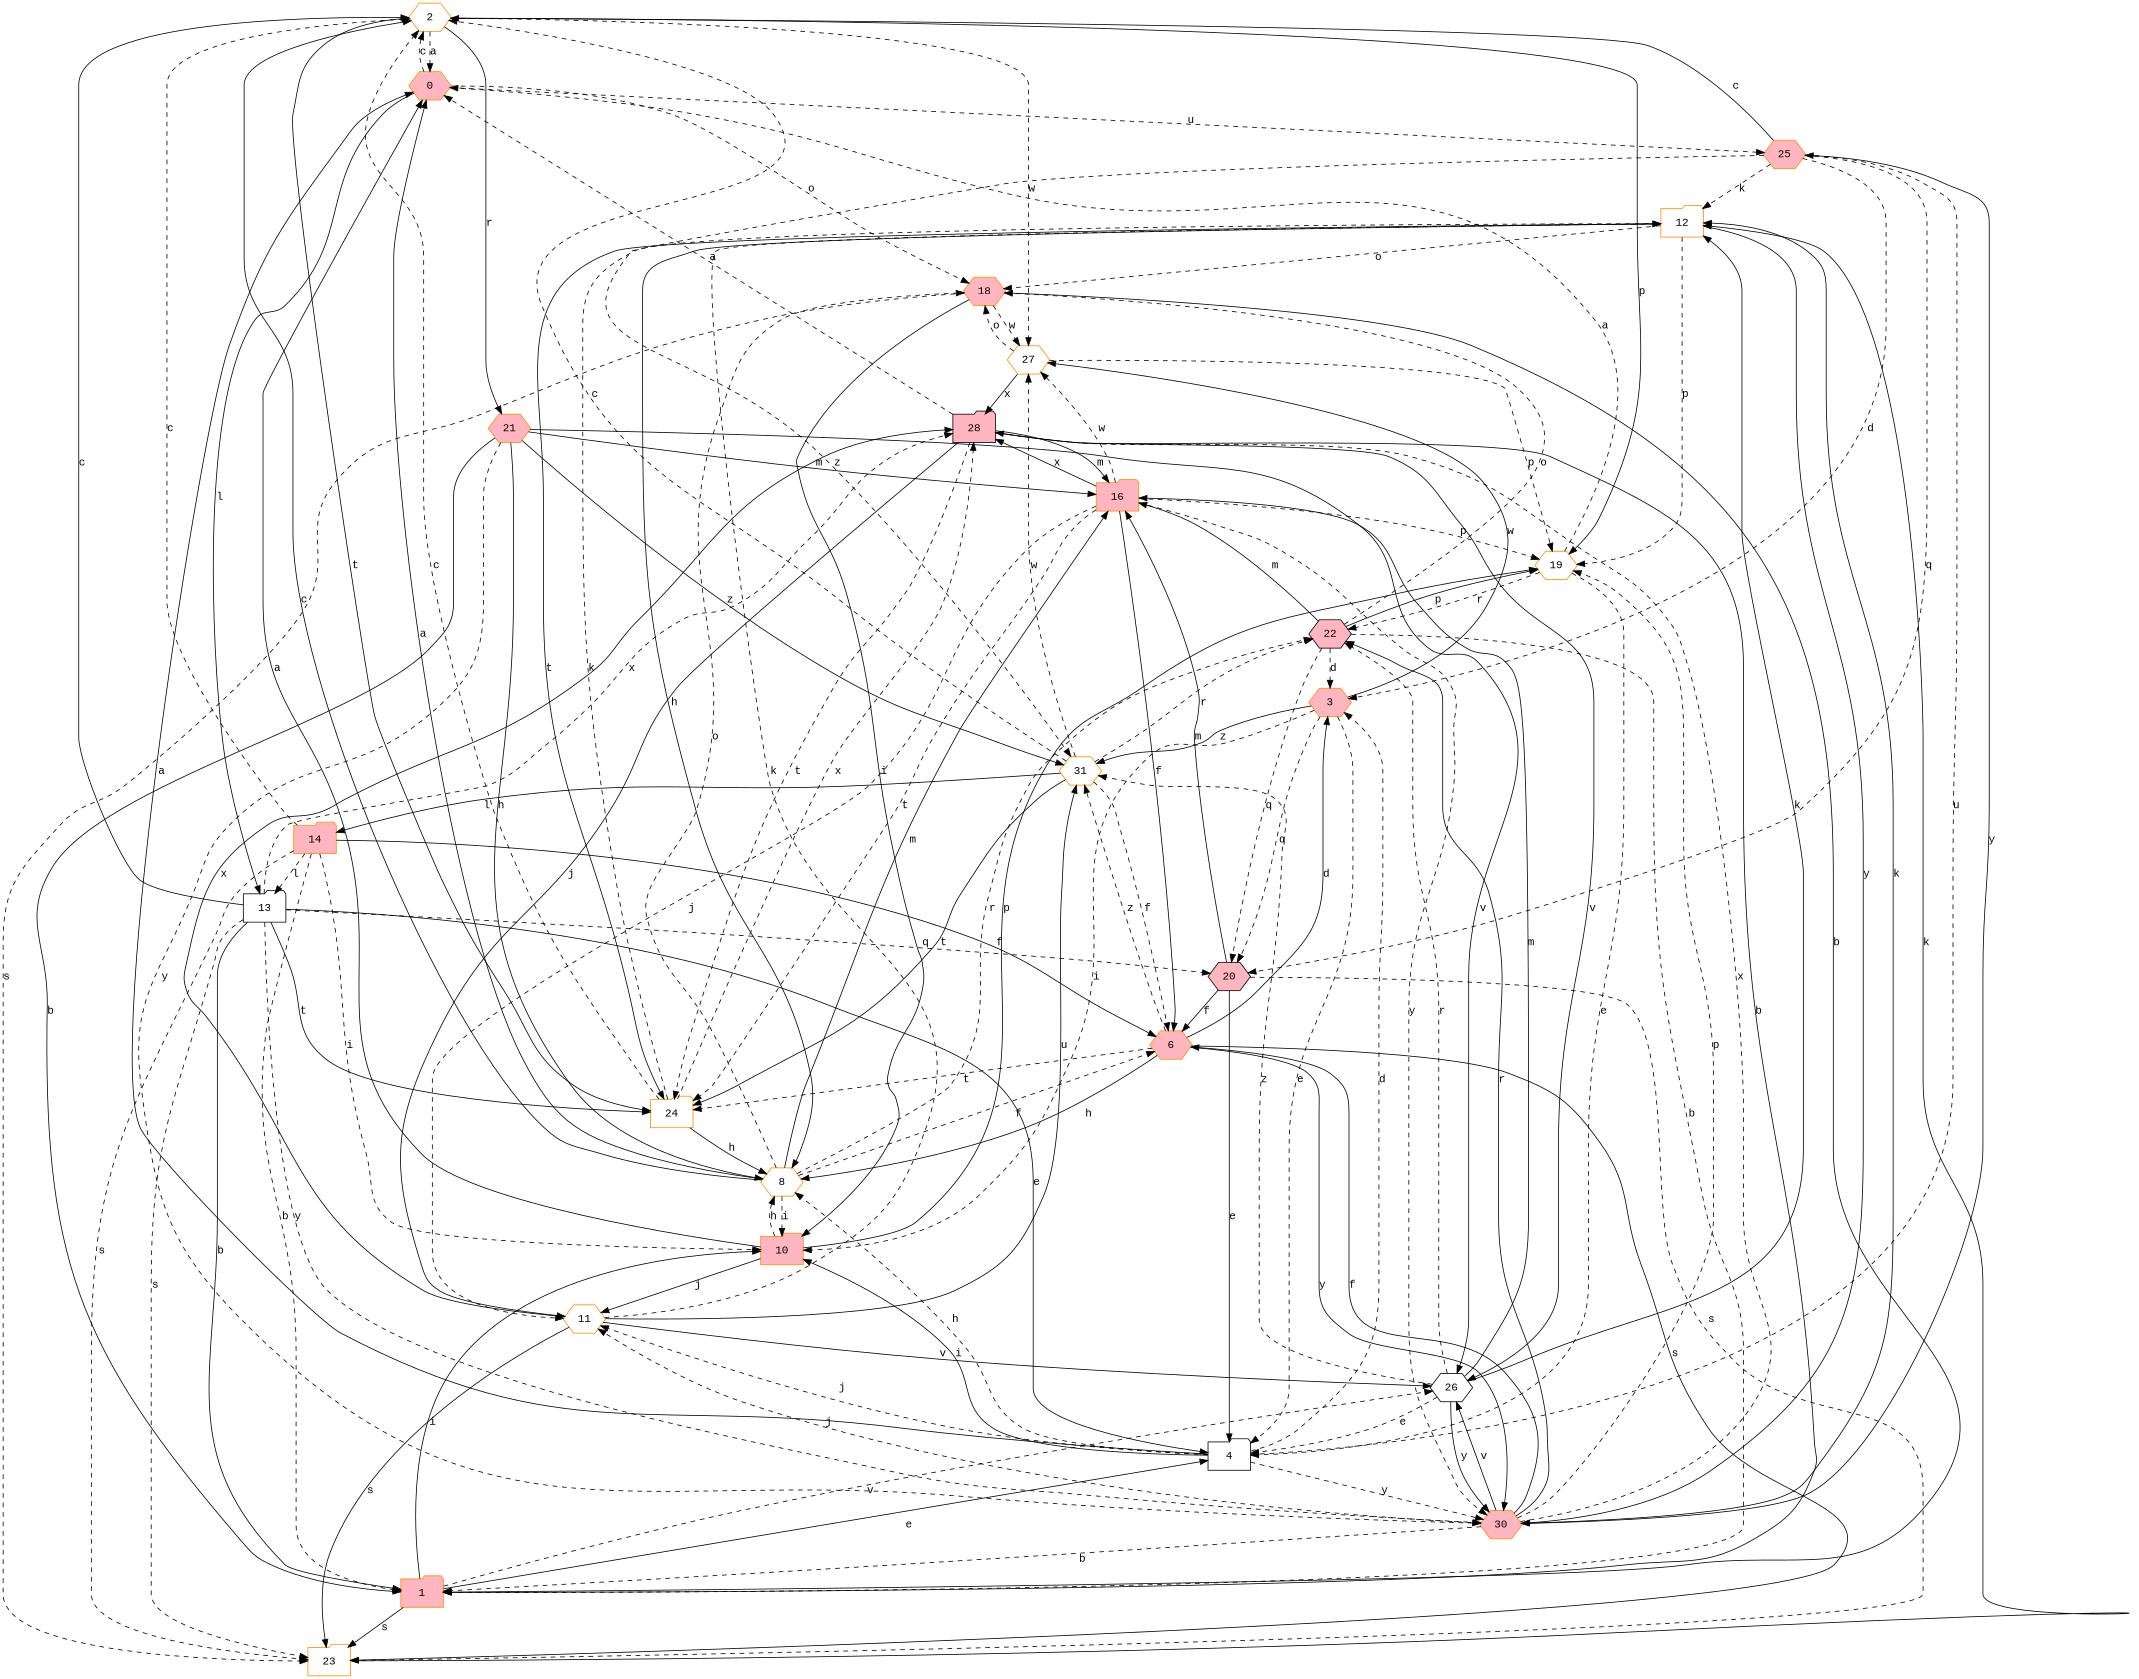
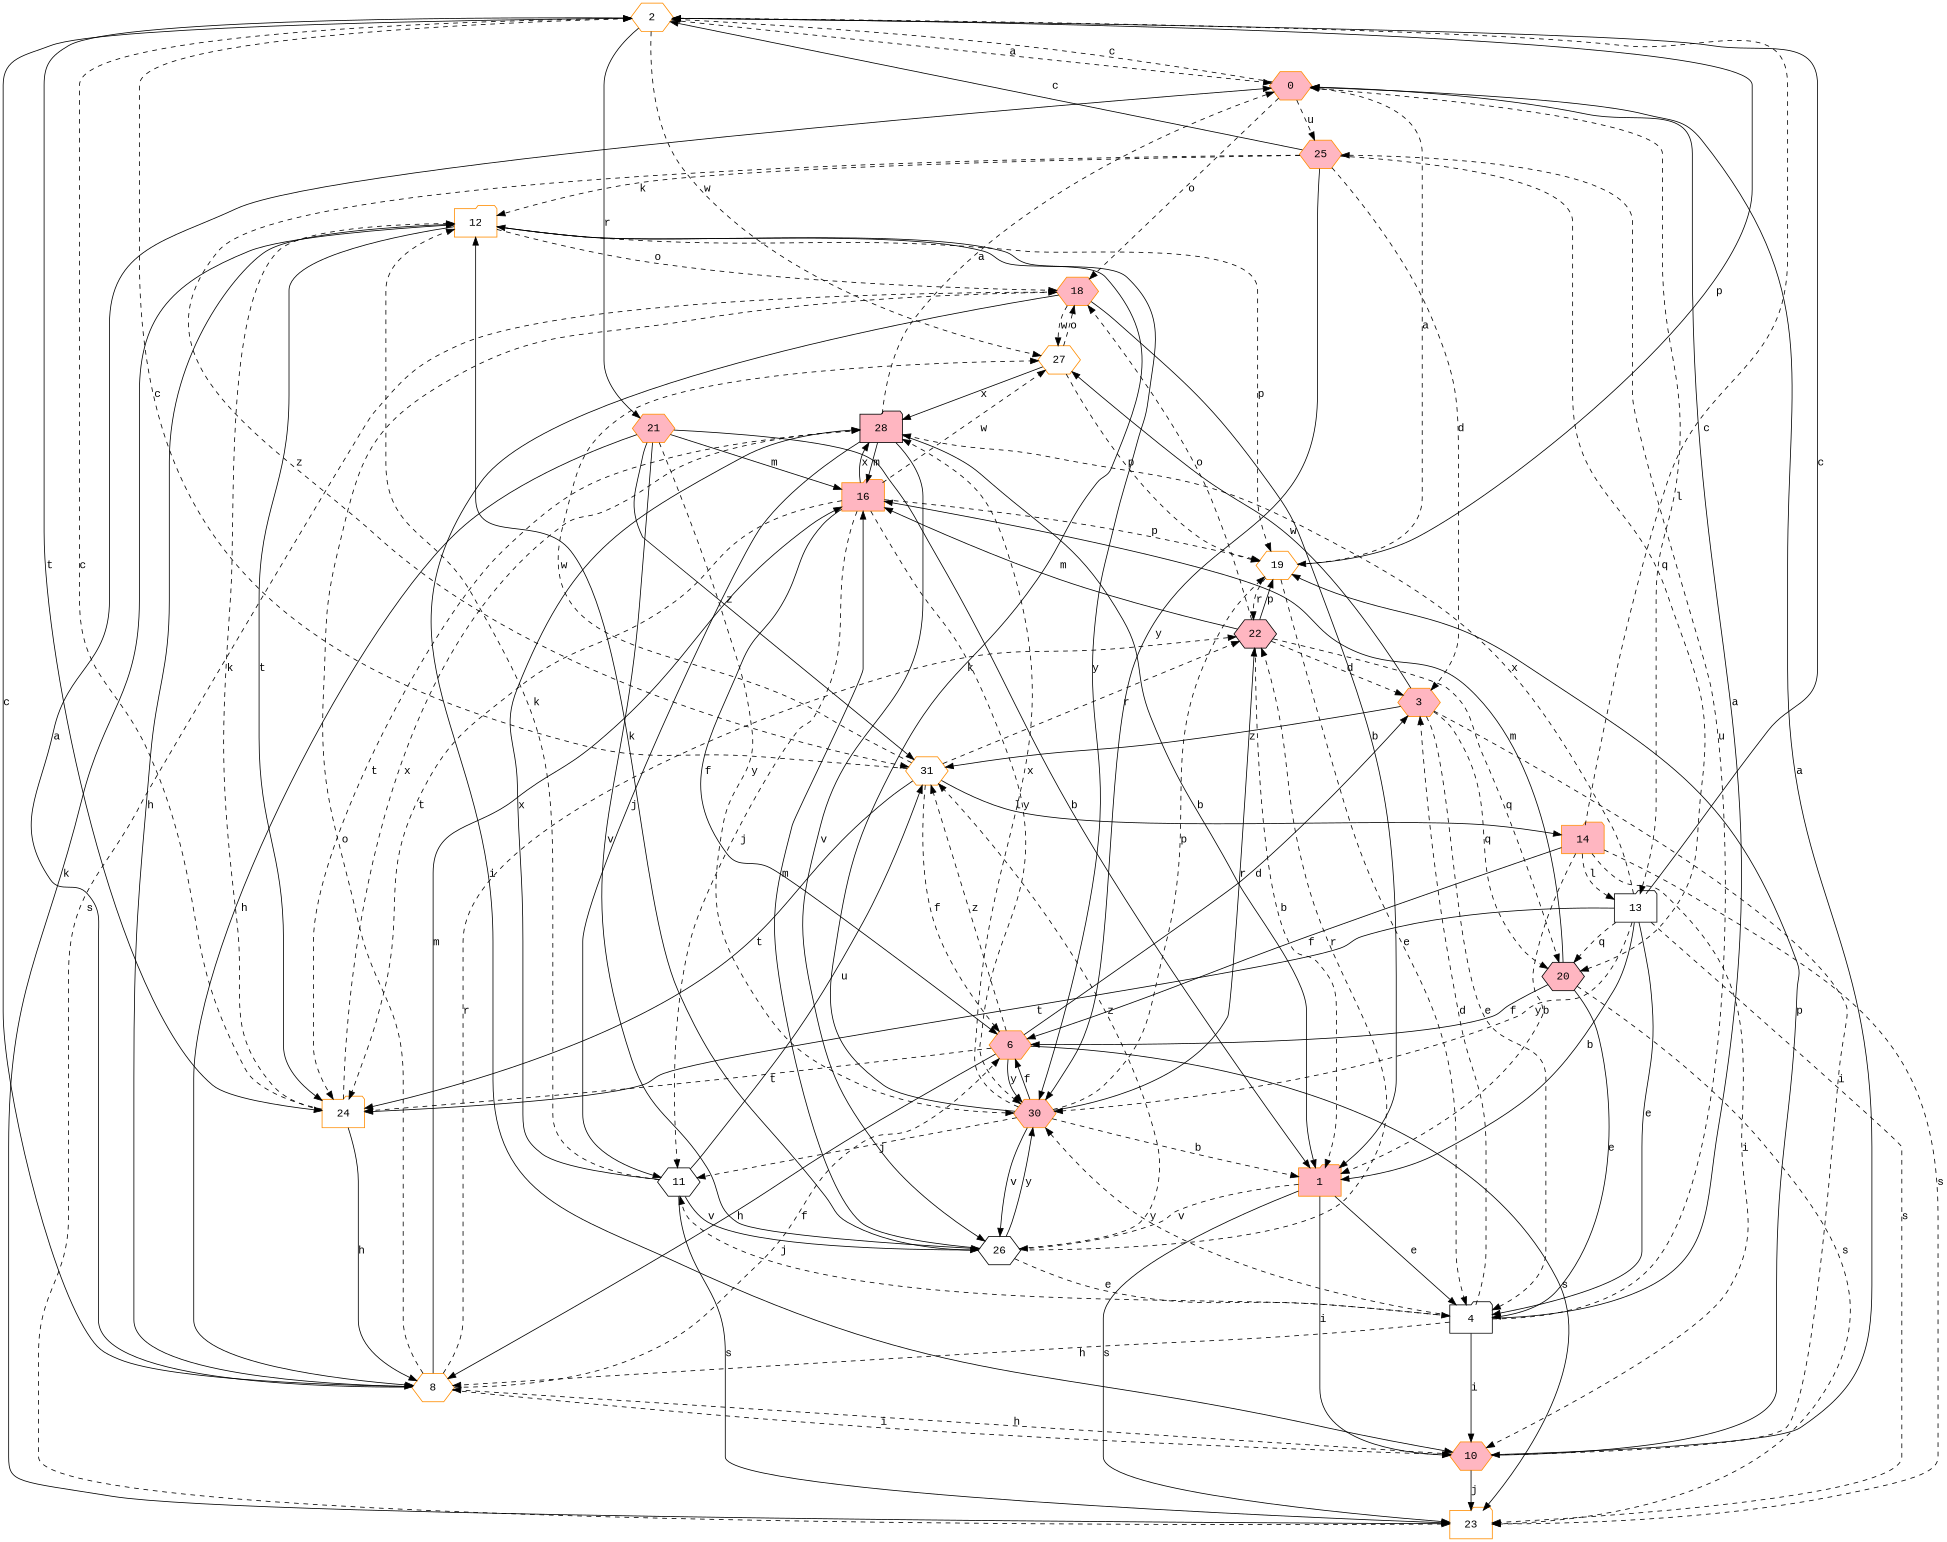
edge "0" -> "13": style solid -> dashed
node "10": shape folder -> hexagon
edge "10" -> "11": now "10" -> "23"
node "11": color darkorange -> black
